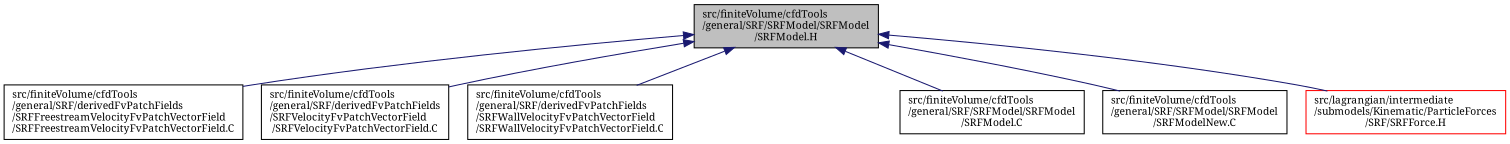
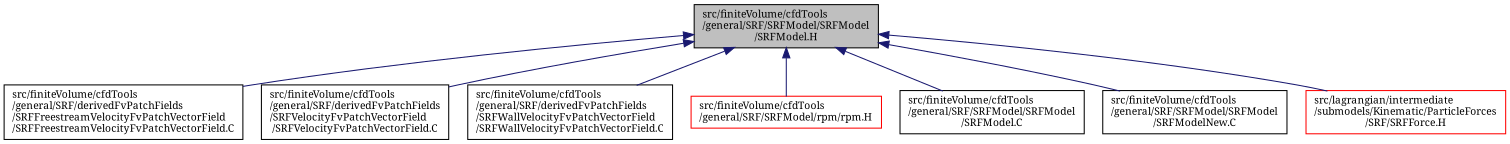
node "src/finiteVolume/cfdTools /general/SRF/SRFModel/rpm/rpm.H": added
